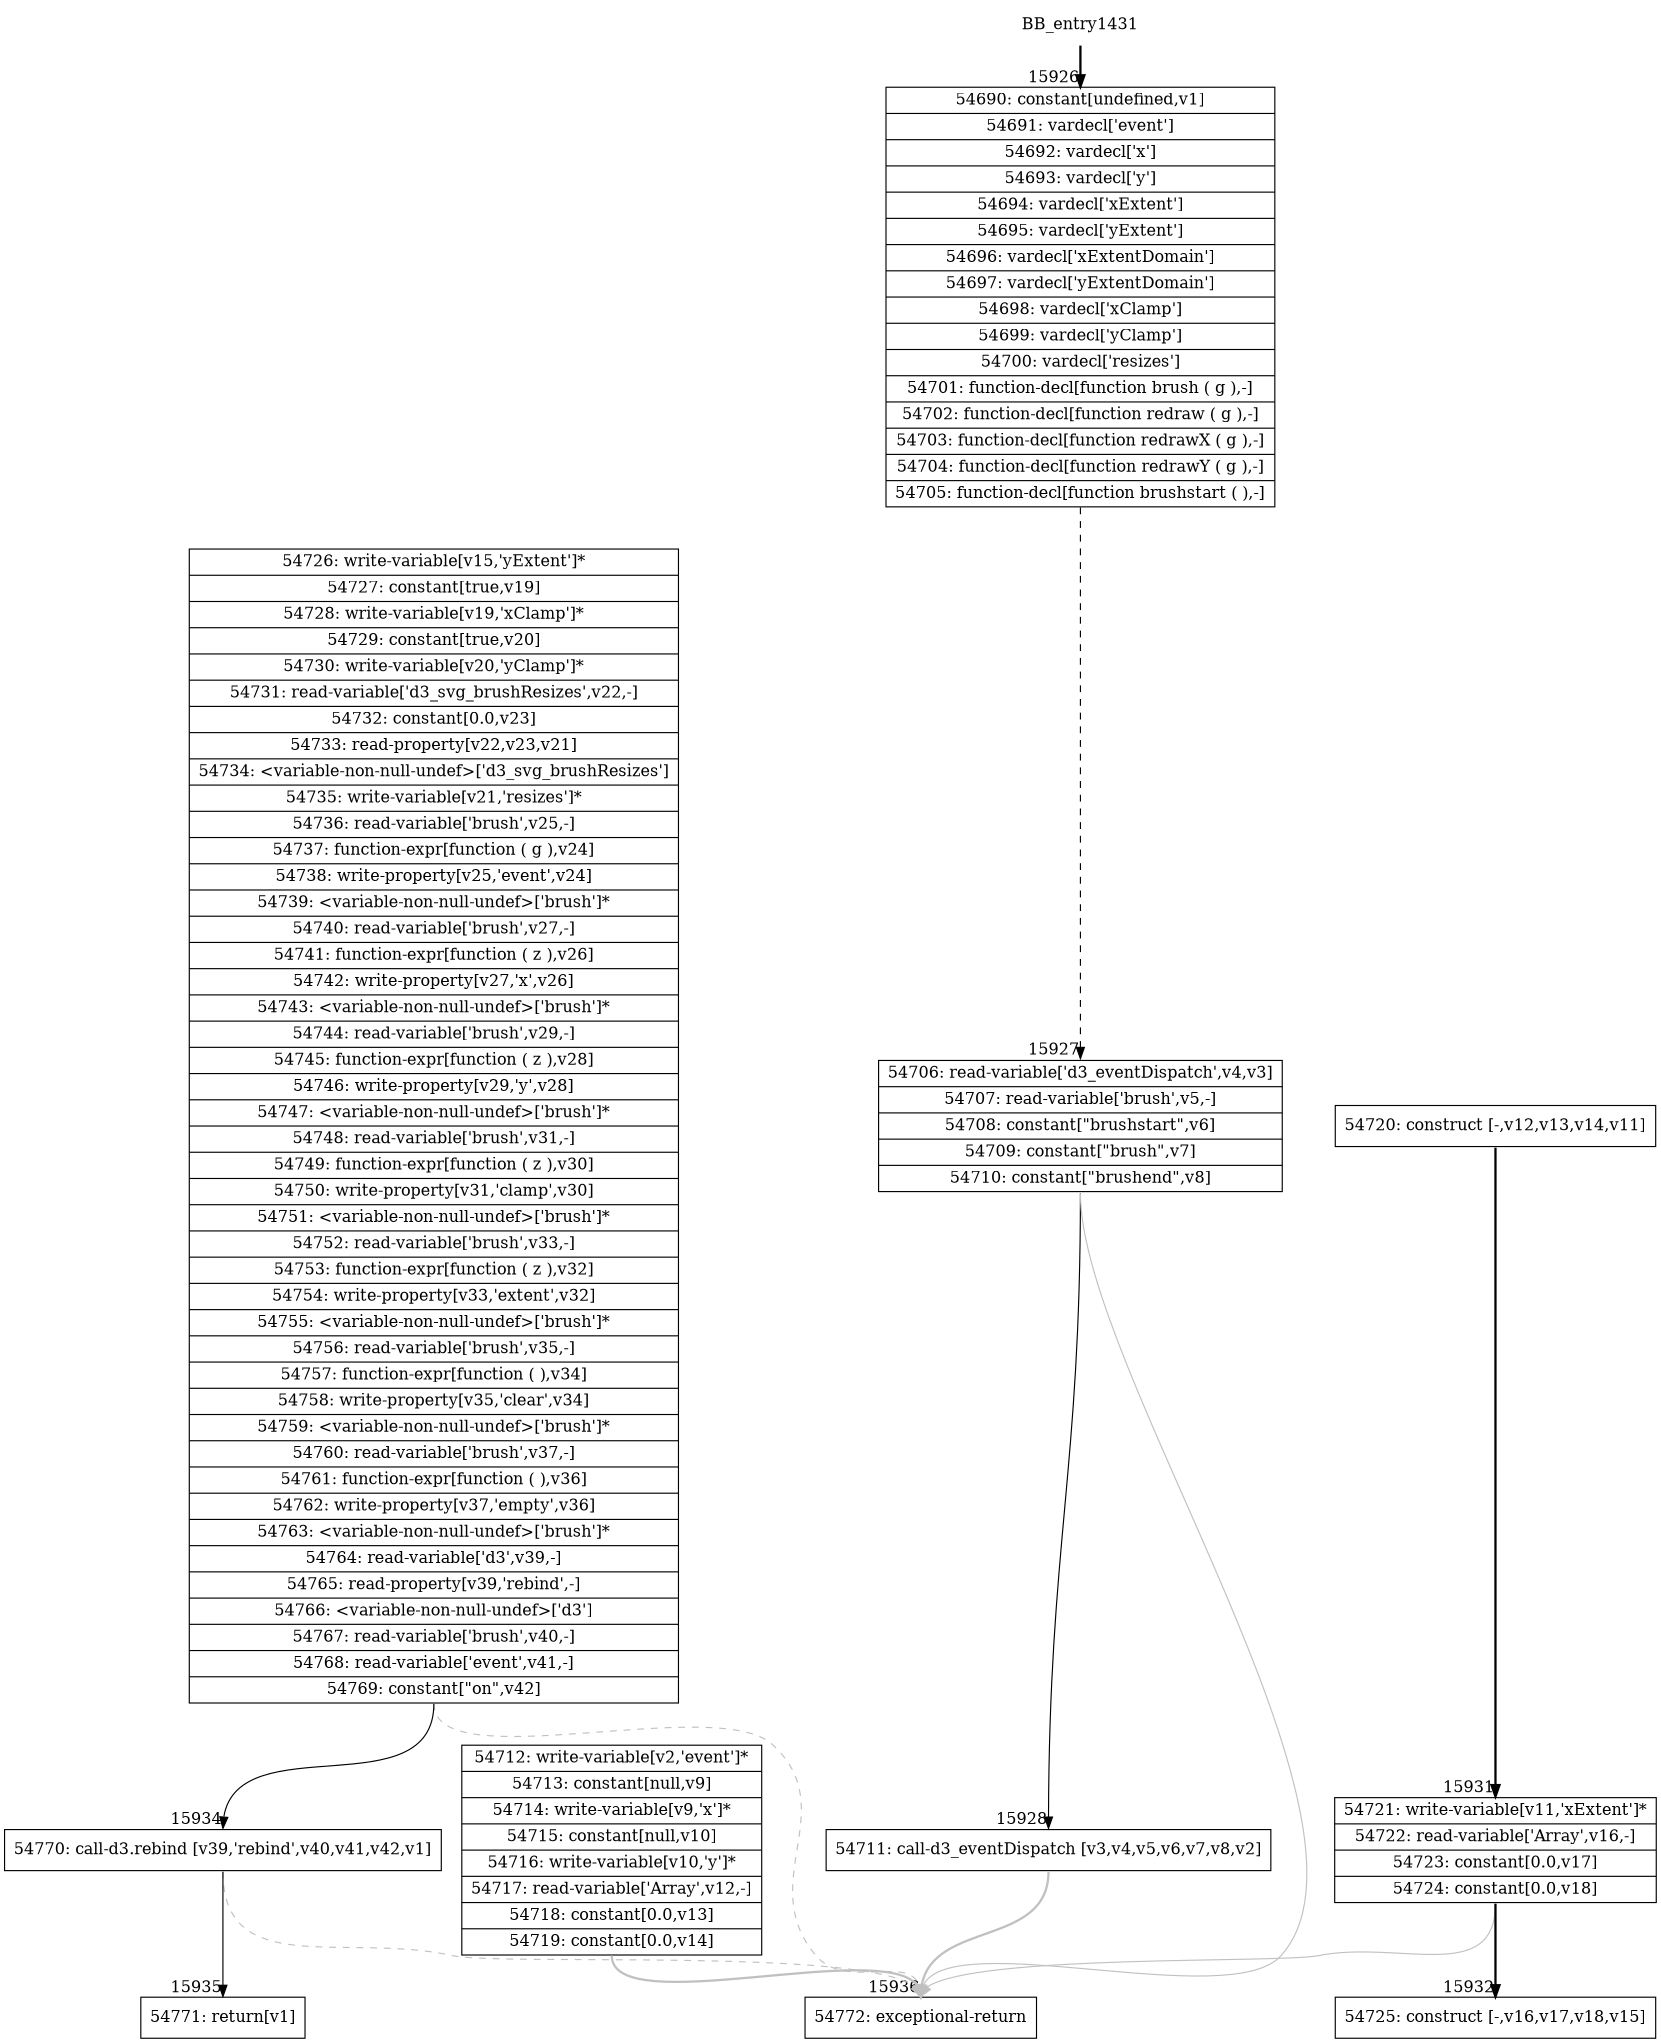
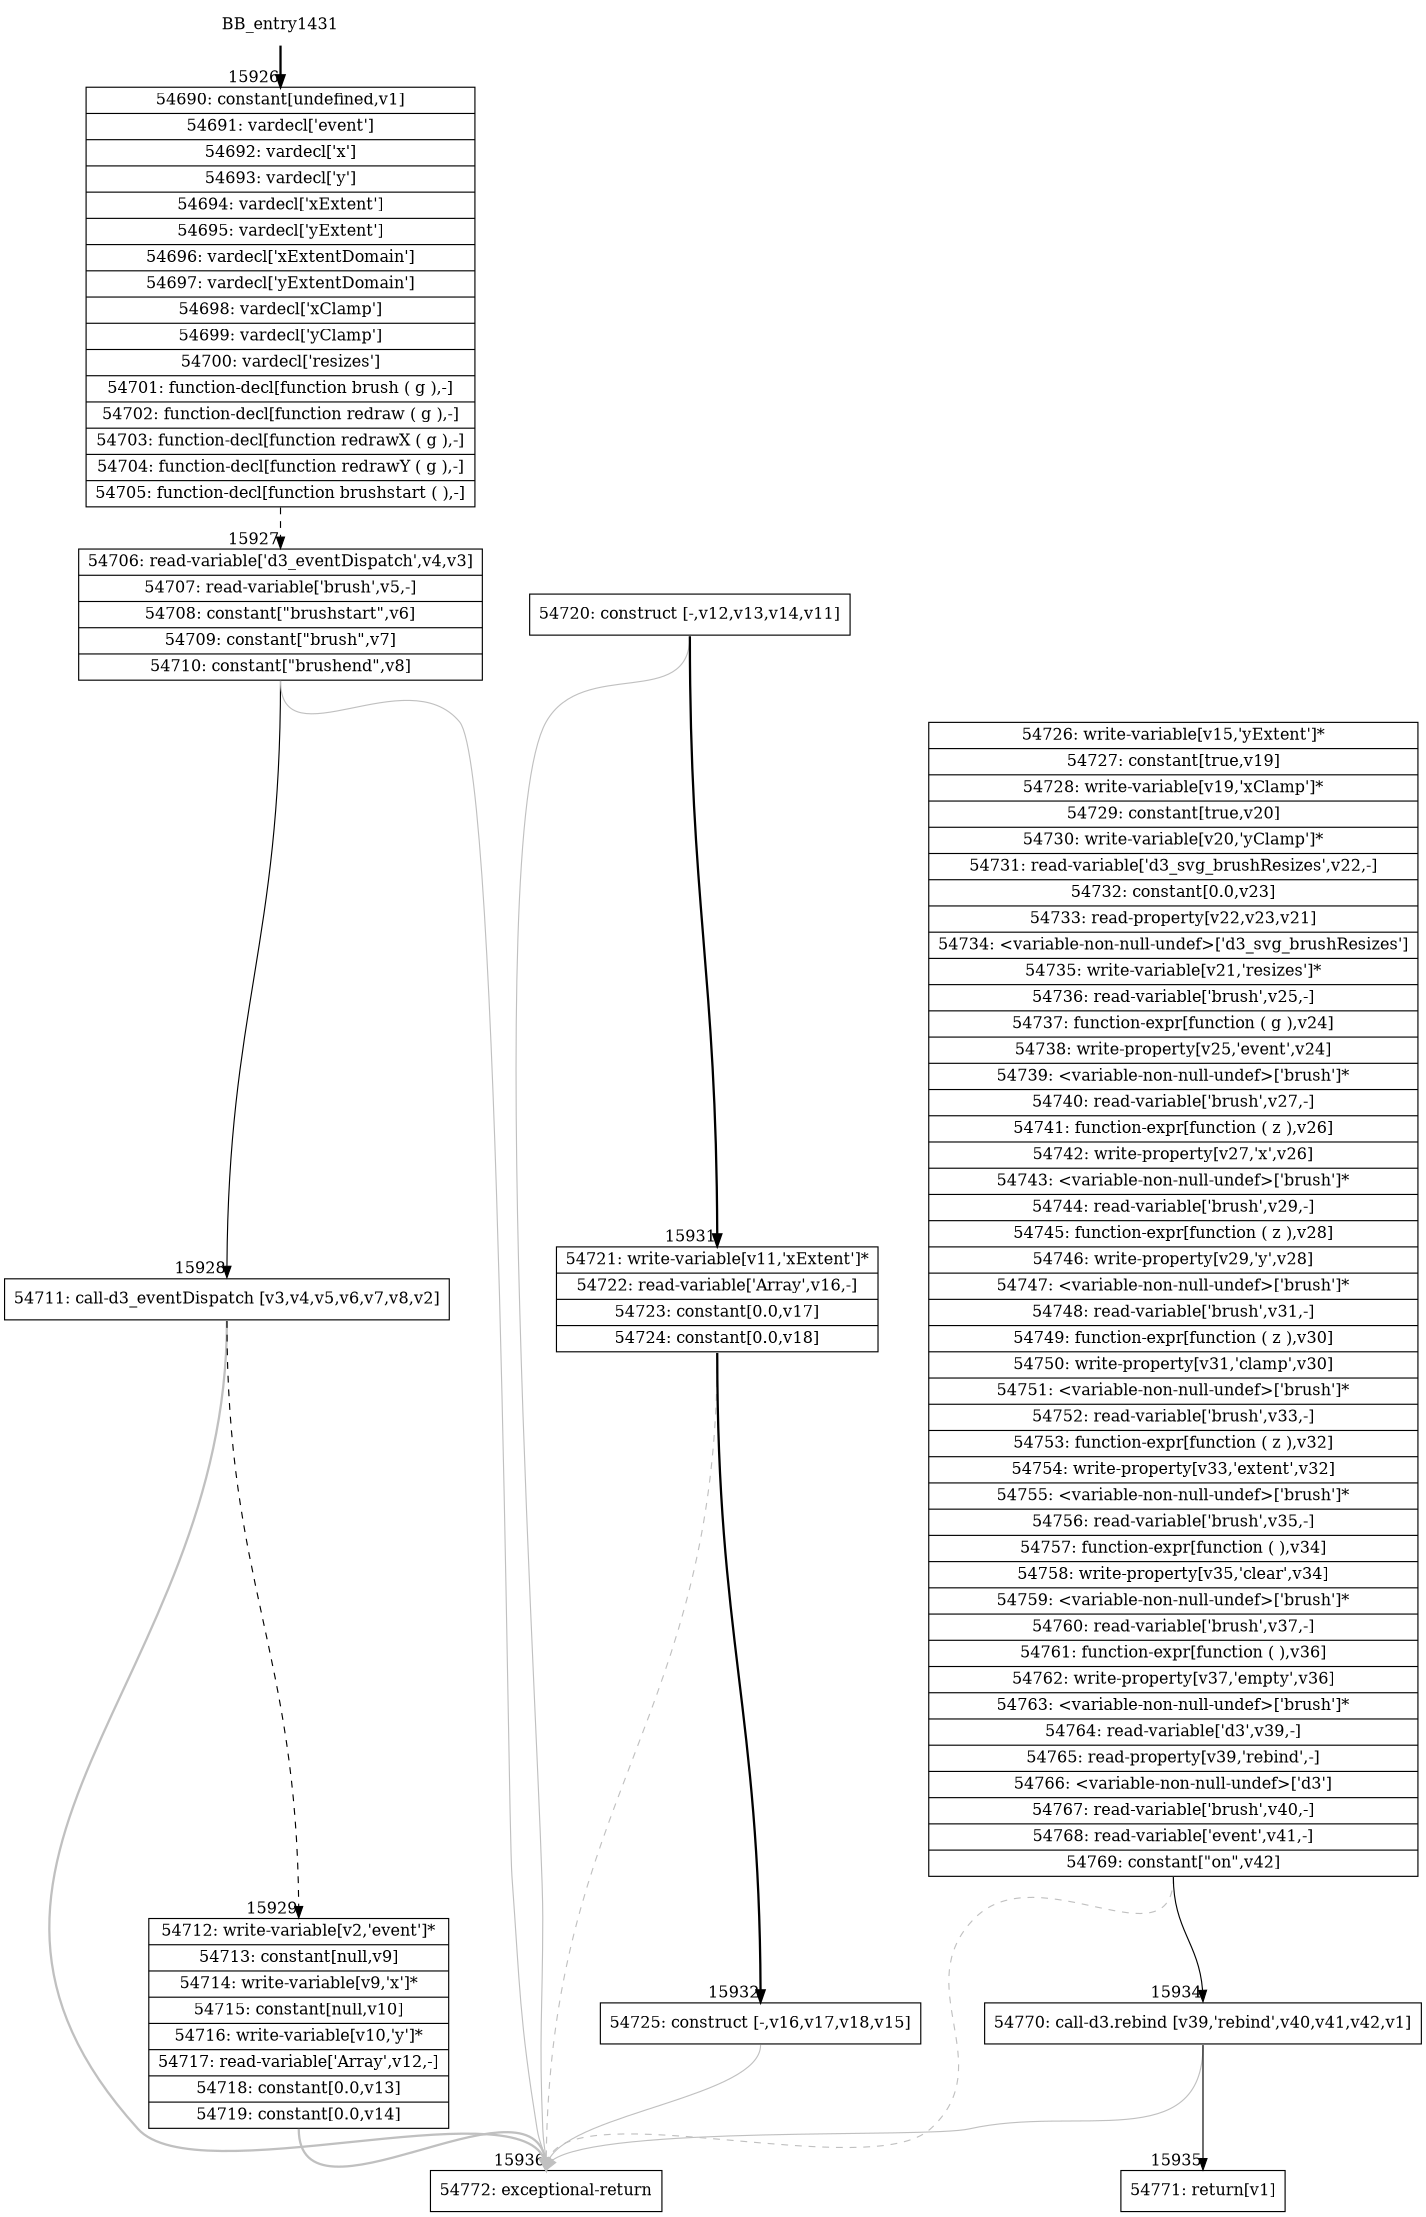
edge "54720: construct [-,v12,v13,v14,v11]" -> "54772: exceptional-return": added
edge "54711: call-d3_eventDispatch [v3,v4,v5,v6,v7,v8,v2]" -> "54712: write-variable[v2,'event']*": added
edge "54770: call-d3.rebind [v39,'rebind',v40,v41,v42,v1]" -> "54772: exceptional-return": style dashed -> solid
edge "54721: write-variable[v11,'xExtent']*" -> "54772: exceptional-return": style solid -> dashed
edge "54725: construct [-,v16,v17,v18,v15]" -> "54772: exceptional-return": added
